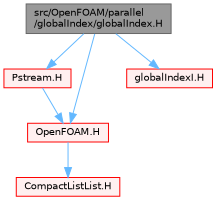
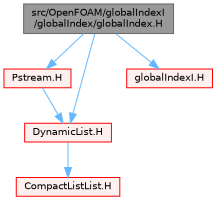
node "src/OpenFOAM/parallel /globalIndex/globalIndex.H": label "src/OpenFOAM/parallel /globalIndex/globalIndex.H" -> "src/OpenFOAM/globalIndexI /globalIndex/globalIndex.H"
node "OpenFOAM.H": label "OpenFOAM.H" -> "DynamicList.H"
